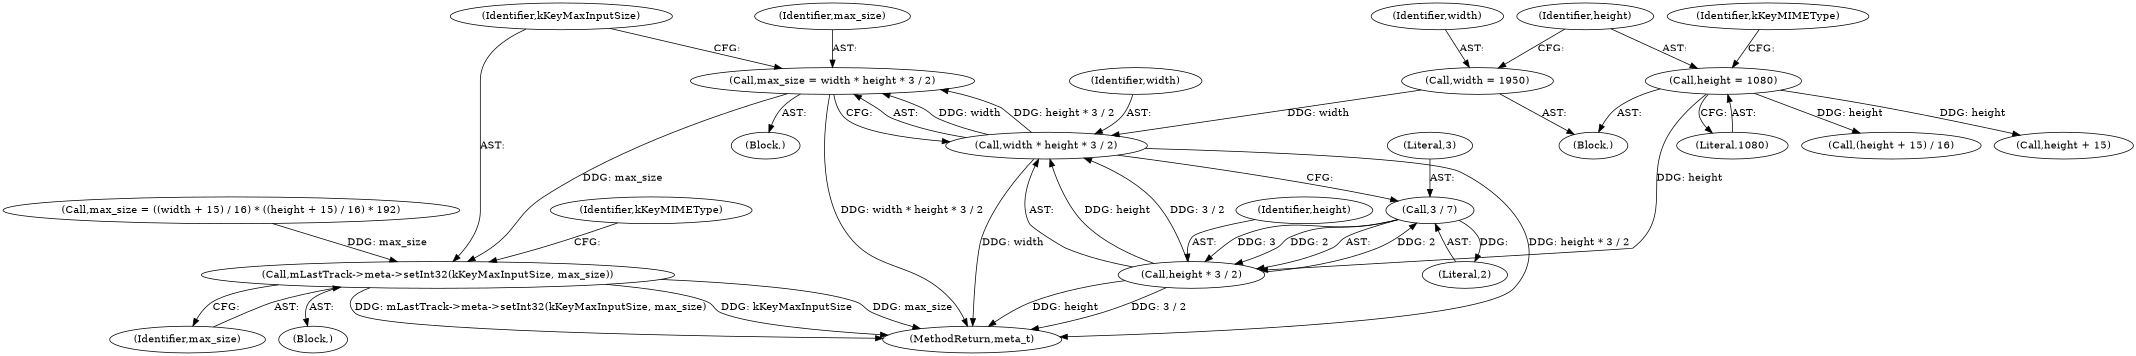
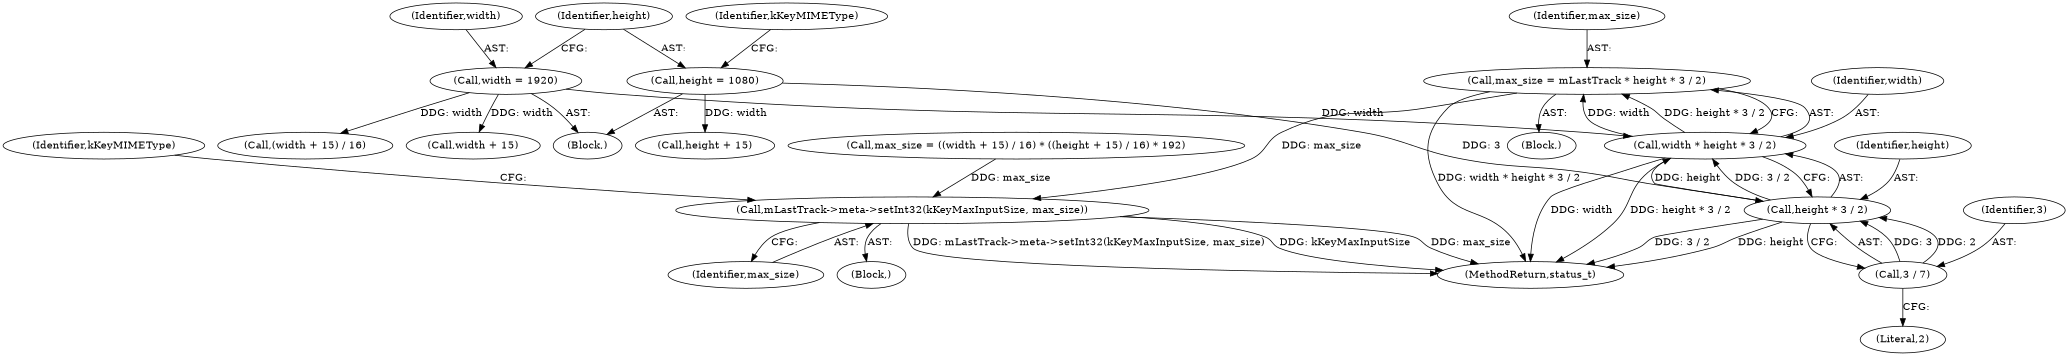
node "(Identifier,kKeyMaxInputSize)": removed
node "(Call,max_size = width * height * 3 / 2)": label "(Call,max_size = width * height * 3 / 2)" -> "(Call,max_size = mLastTrack * height * 3 / 2)"
node "(Call,width = 1950)": label "(Call,width = 1950)" -> "(Call,width = 1920)"
edge "(Call,height = 1080)" -> "(Call,height + 15)": label "DDG: height" -> "DDG: width"
node "(Call,(width + 15) / 16)": added
node "(Call,width + 15)": added
node "(Literal,3)": label "(Literal,3)" -> "(Identifier,3)"
node "(Literal,1080)": removed
node "(Call,(height + 15) / 16)": removed
edge "(Call,width * height * 3 / 2)" -> "(Call,3 / 7)": now "(Call,width * height * 3 / 2)" -> "(Call,height * 3 / 2)"
edge "(Call,height = 1080)" -> "(Call,height * 3 / 2)": label "DDG: height" -> "DDG: 3"
edge "(Call,height * 3 / 2)" -> "(Call,3 / 7)": label "DDG: 2" -> "CFG: "
edge "(Call,3 / 7)" -> "(Literal,2)": label "DDG: " -> "CFG: "
edge "(Literal,2)" -> "(Call,3 / 7)": removed, label "AST:"
node "(MethodReturn,meta_t)": label "(MethodReturn,meta_t)" -> "(MethodReturn,status_t)"
